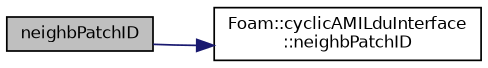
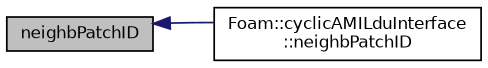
edge "neighbPatchID" -> "Foam::cyclicAMILduInterface ::neighbPatchID": reversed
